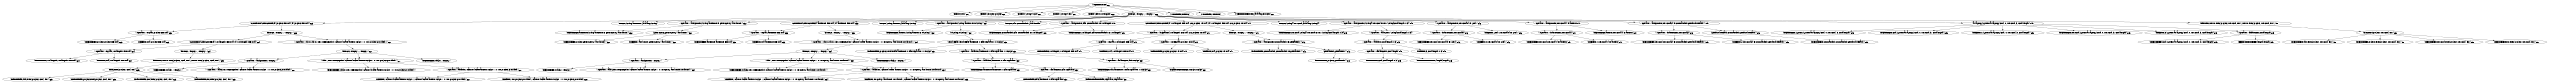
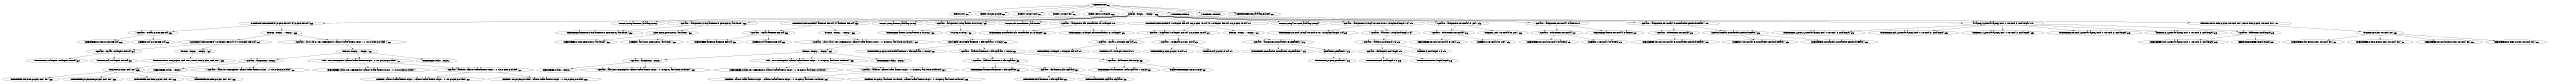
edge "(<operator>.indexAccess,newcmd[2])" -> "(LITERAL,2,newcmd[2] = commandDir.getAbsolutePath())": now "(getAbsolutePath,commandDir.getAbsolutePath())" -> "(LITERAL,2,newcmd[2] = commandDir.getAbsolutePath())"
